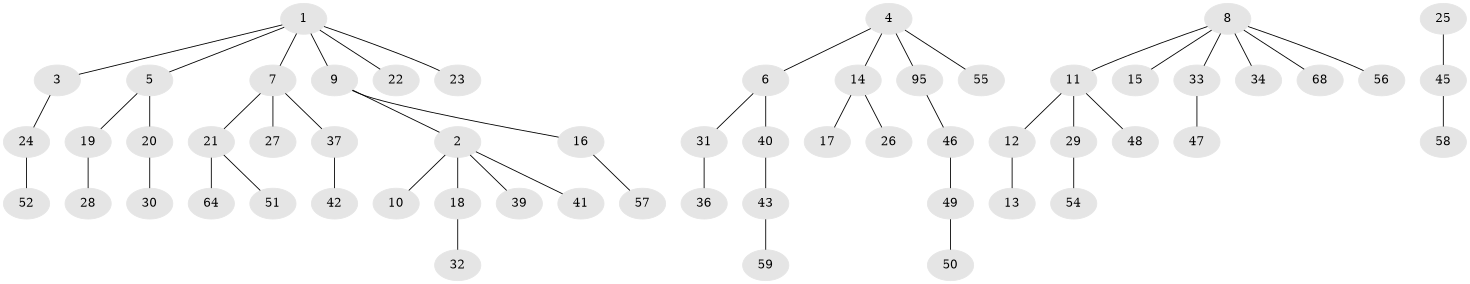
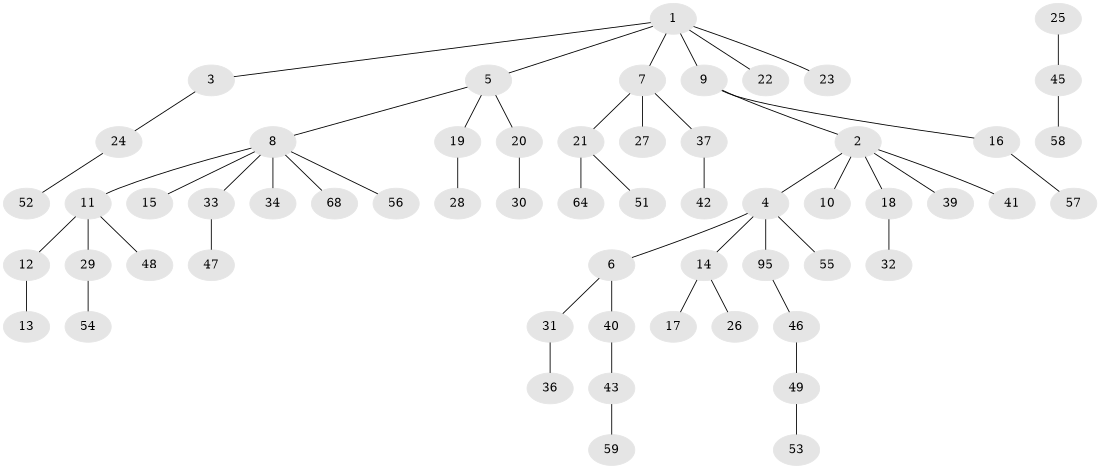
edge "5" -- "8": added
edge "2" -- "4": added
node "50": label "50" -> "53"
